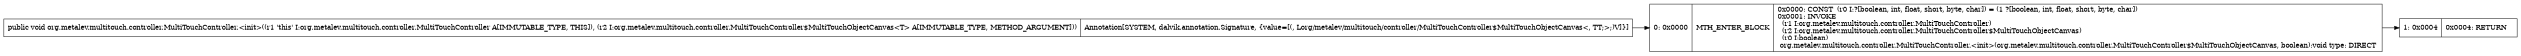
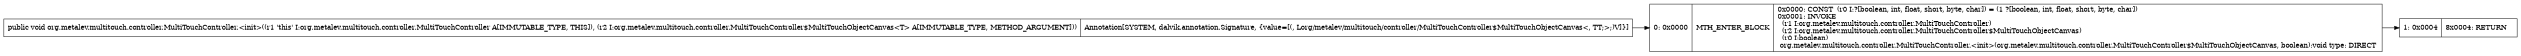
node "1: 0x0004": text "0x0004: RETURN" -> "8x0004: RETURN"
